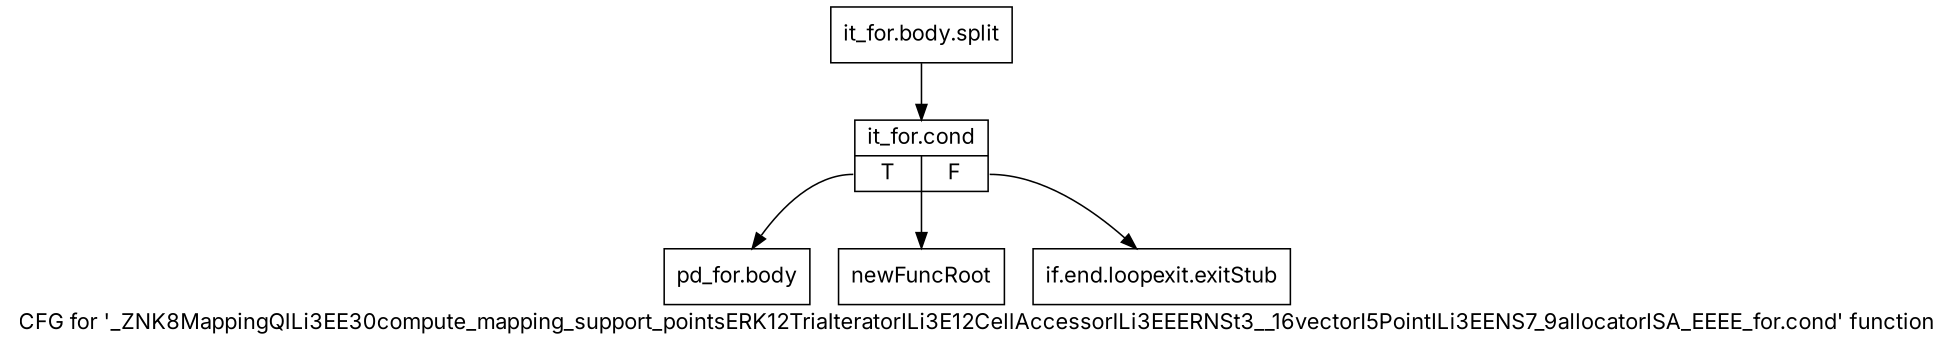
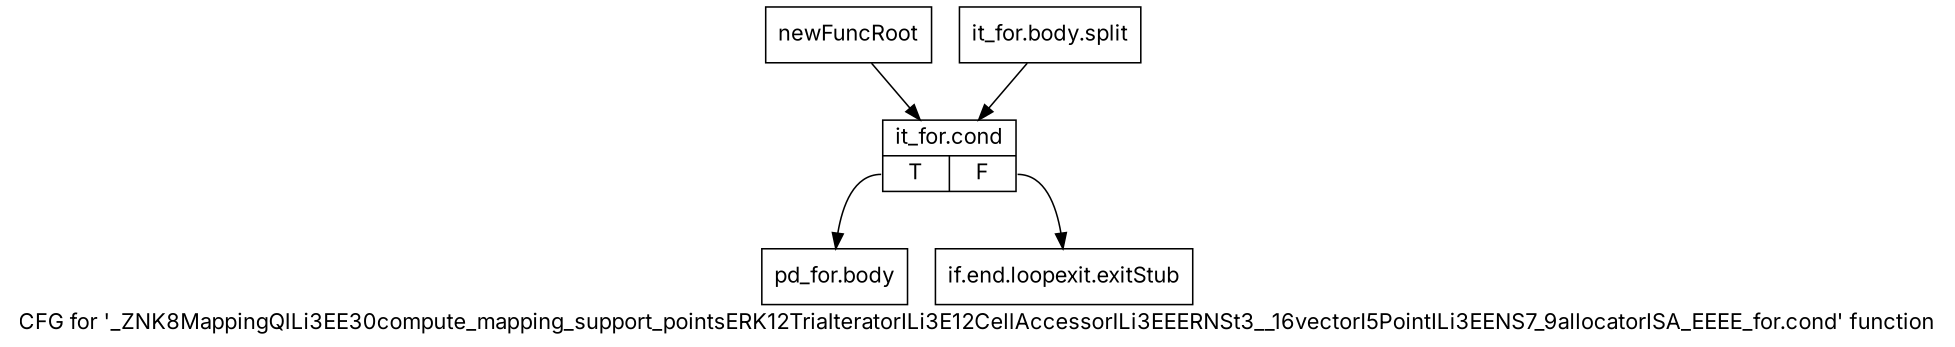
edge "it_for.cond" -> "newFuncRoot": reversed
